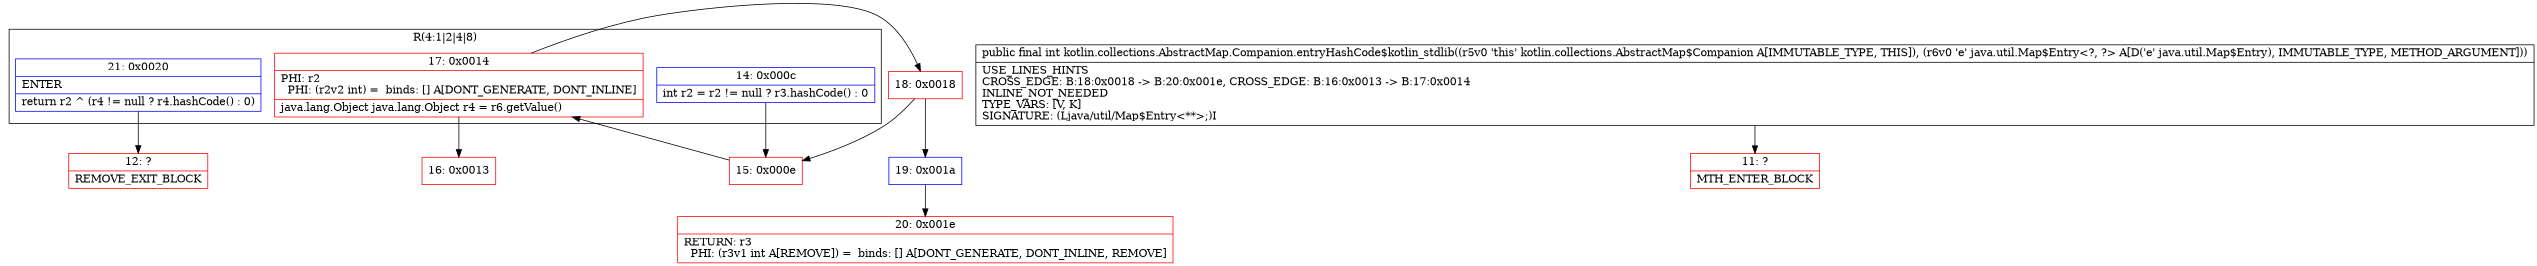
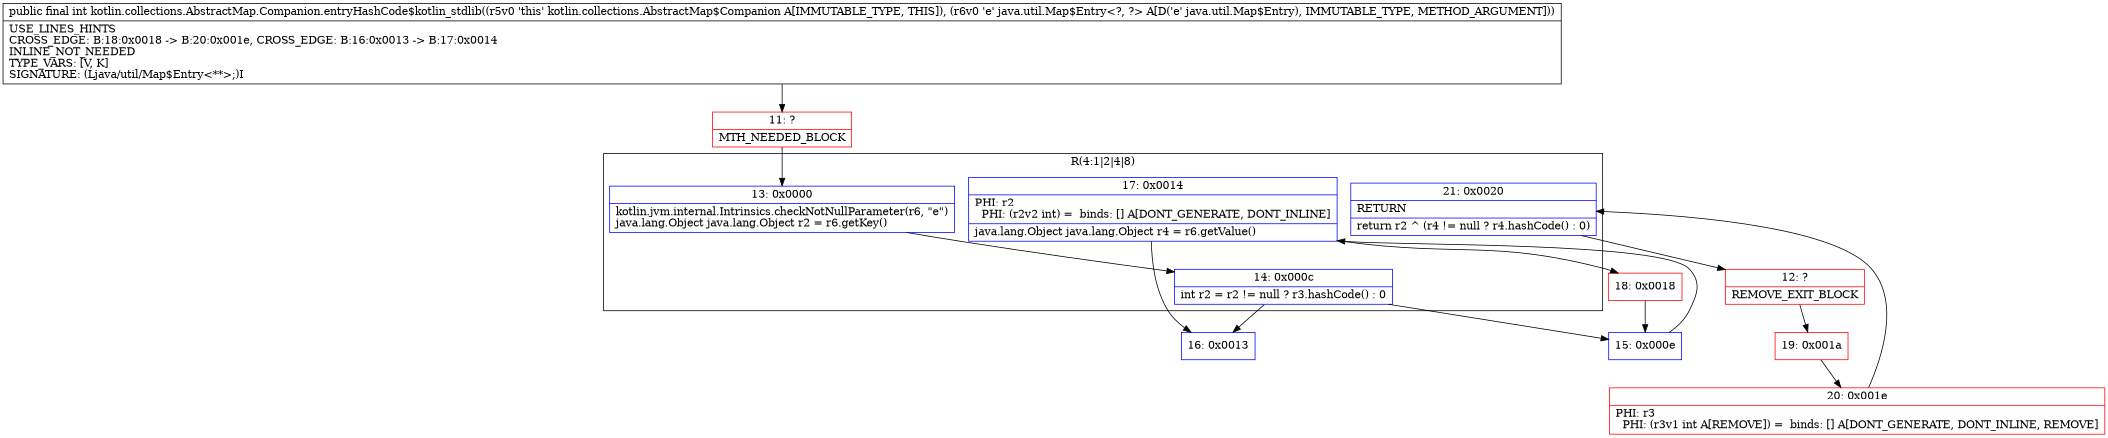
node "21: 0x0020": text "ENTER" -> "RETURN"
node "17: 0x0014": color red -> blue
edge "18: 0x0018" -> "19: 0x001a": now "12: ?" -> "19: 0x001a"
node "16: 0x0013": color red -> blue
node "15: 0x000e": color red -> blue
node "19: 0x001a": color blue -> red
node "11: ?": text "MTH_ENTER_BLOCK" -> "MTH_NEEDED_BLOCK"
node "13: 0x0000": added
edge "20: 0x001e" -> "21: 0x0020": added
node "20: 0x001e": text "RETURN: r3" -> "PHI: r3"
edge "14: 0x000c" -> "16: 0x0013": added
